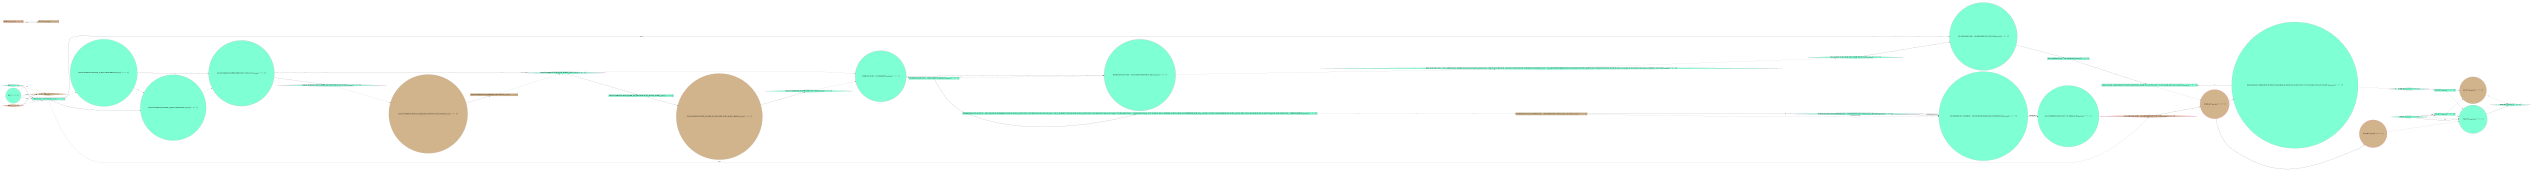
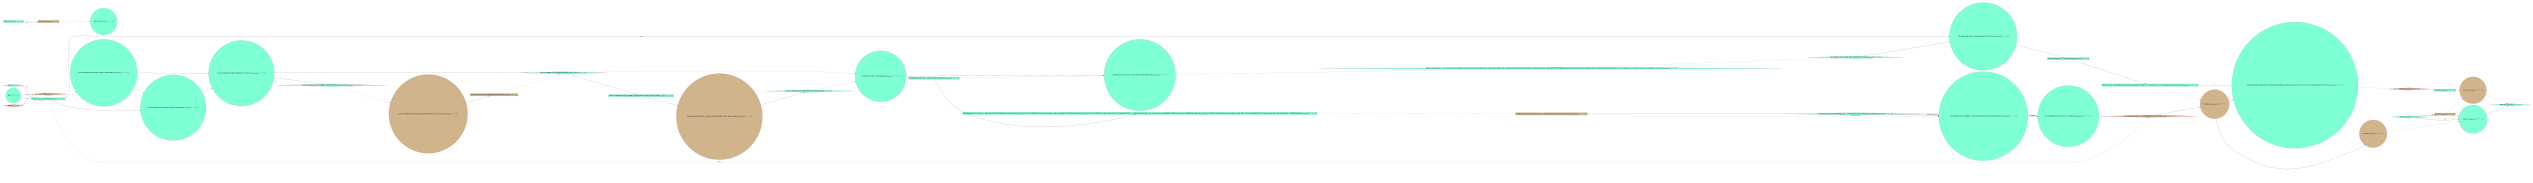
node "Throwable e@@@37@@@['0', '0', '1']": fillcolor tan -> aquamarine
node "Exit.exit(0)@@@40@@@['0', '0', '1']": added
node "streams.start()@@@43@@@['1', '1', '0']": fillcolor aquamarine -> tan
node "Exit.exit(1)@@@47@@@['1', '0', '0']": fillcolor aquamarine -> tan
